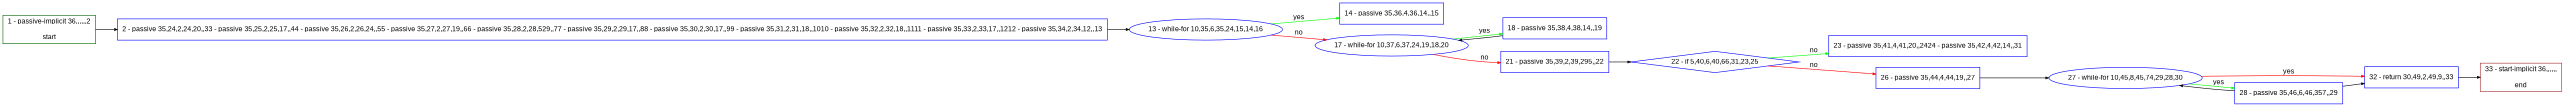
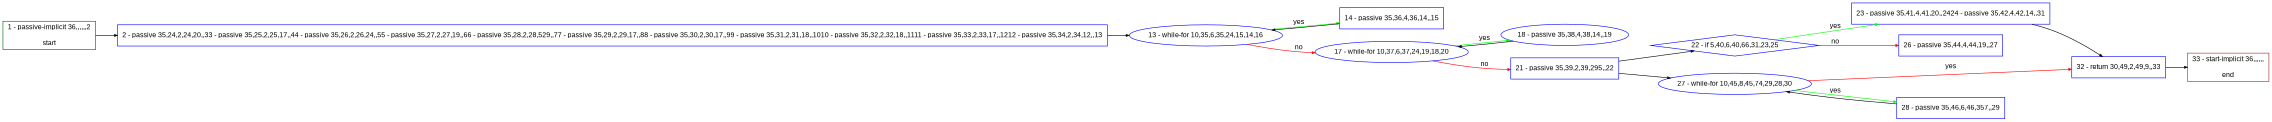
edge "14 - passive 35,36,4,36,14,,15" -> "13 - while-for 10,35,6,35,24,15,14,16": added
node "18 - passive 35,38,4,38,14,,19": shape box -> ellipse
edge "22 - if 5,40,6,40,66,31,23,25" -> "23 - passive 35,41,4,41,20,,2424 - passive 35,42,4,42,14,,31": label "no" -> "yes"
edge "26 - passive 35,44,4,44,19,,27" -> "27 - while-for 10,45,8,45,74,29,28,30": now "21 - passive 35,39,2,39,295,,22" -> "27 - while-for 10,45,8,45,74,29,28,30"
edge "28 - passive 35,46,6,46,357,,29" -> "32 - return 30,49,2,49,9,,33": now "23 - passive 35,41,4,41,20,,2424 - passive 35,42,4,42,14,,31" -> "32 - return 30,49,2,49,9,,33"
